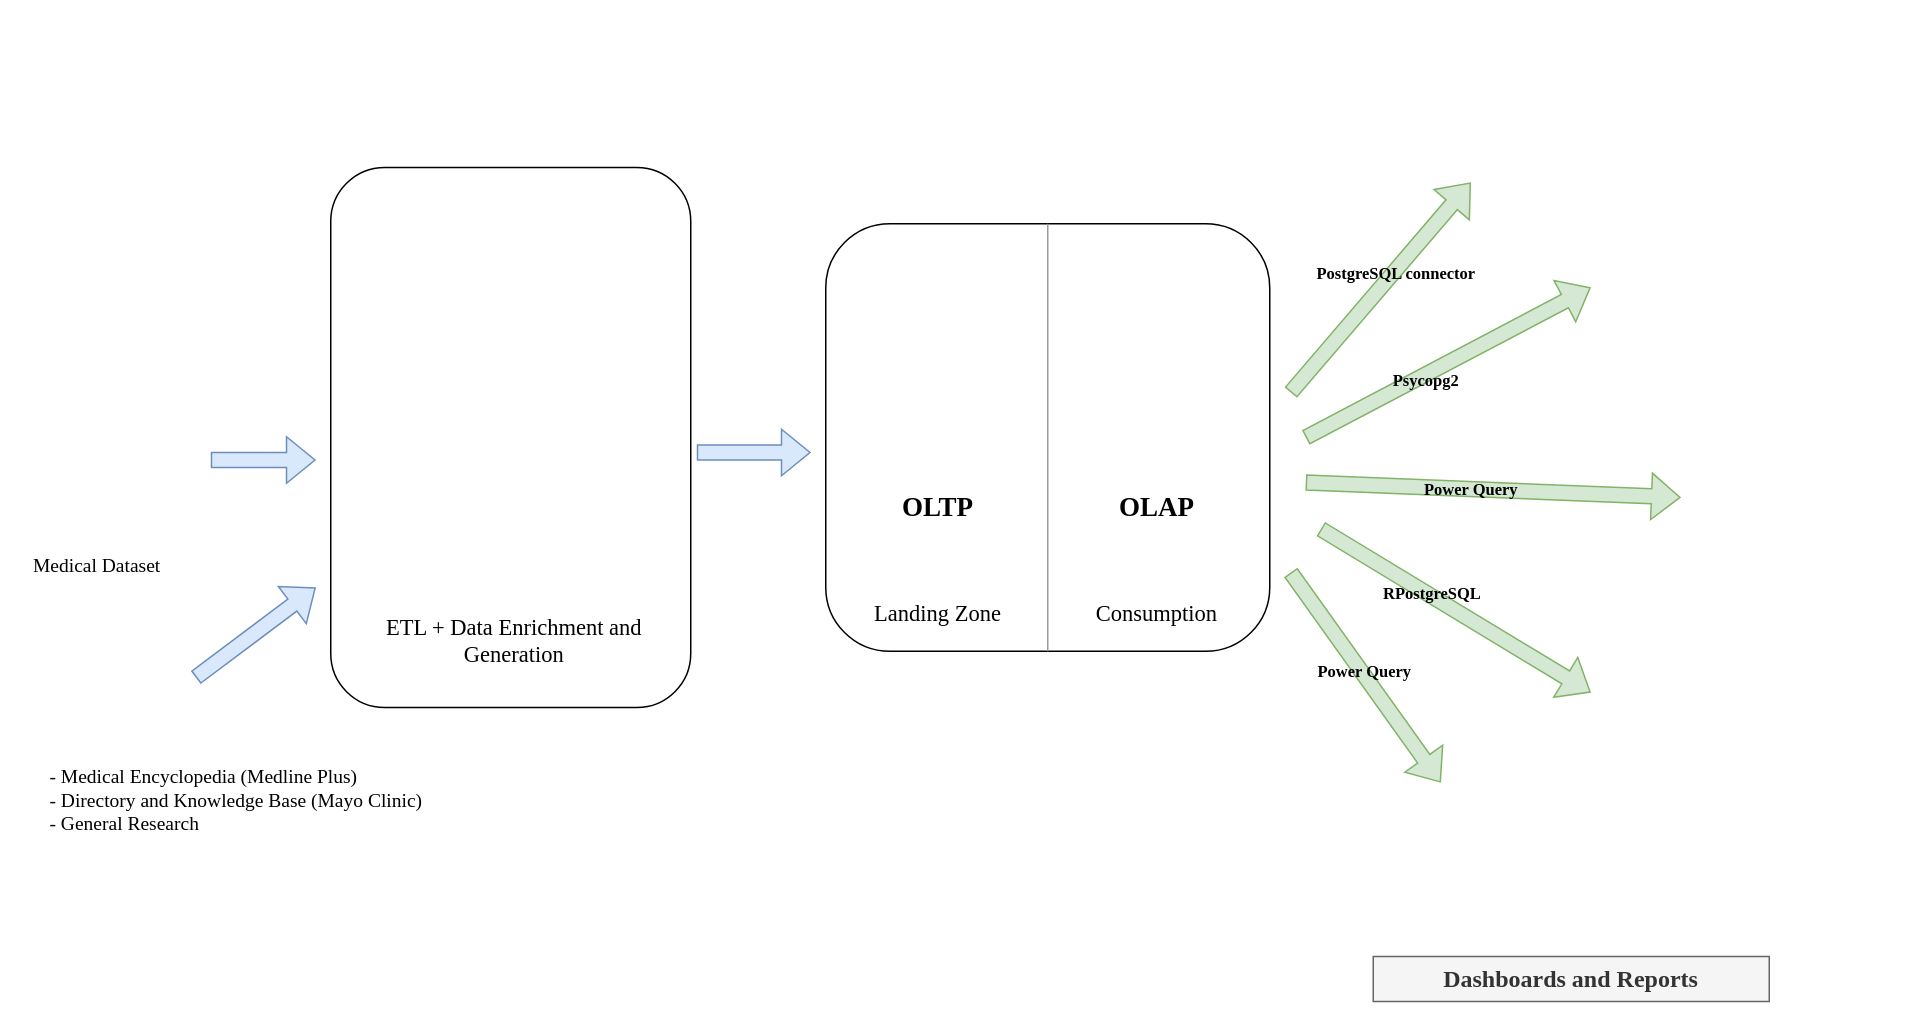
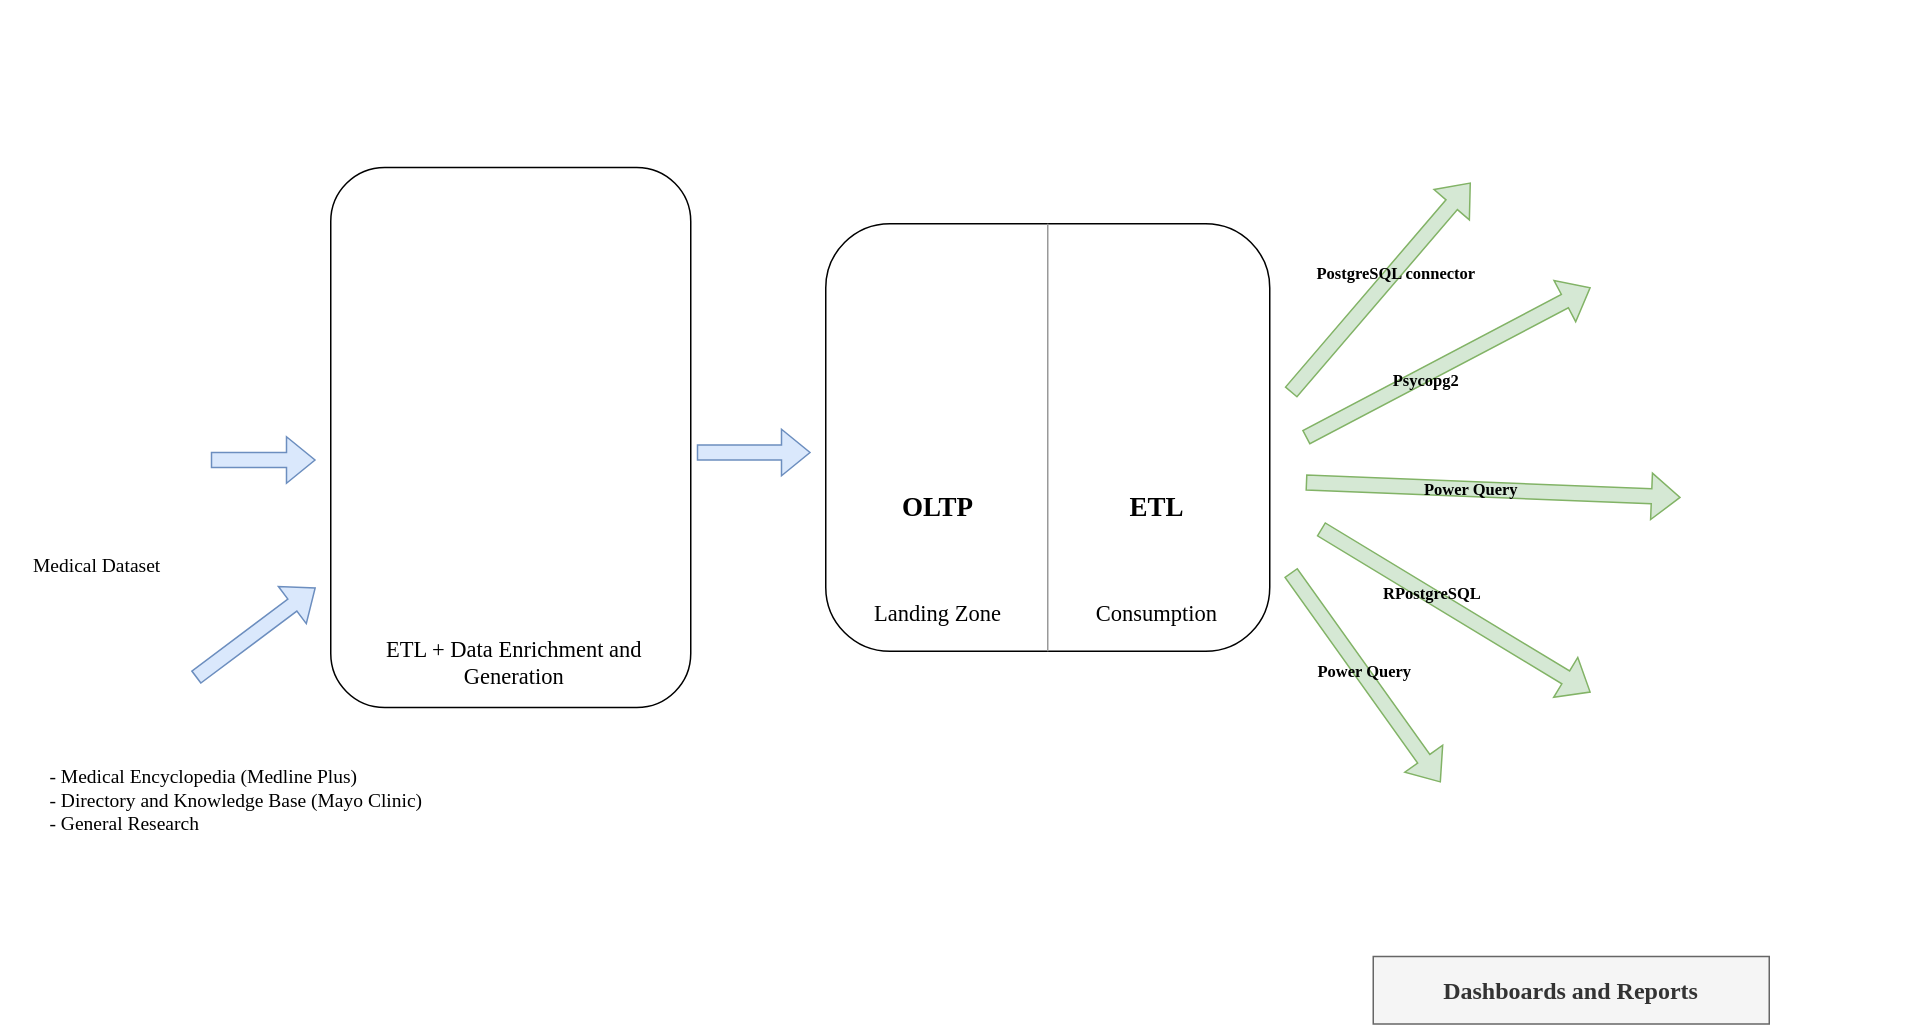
node "OLAP": label "OLAP" -> "ETL"
node "ETL + Data Enrichment and Generation": moved (515, 640) -> (515, 662)
node "Dashboards and Reports": size 396x45 -> 396x68
